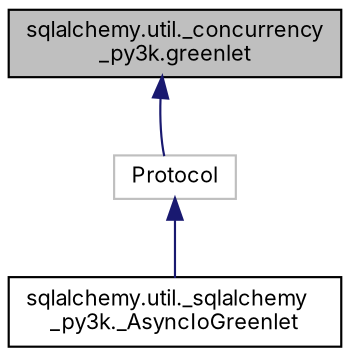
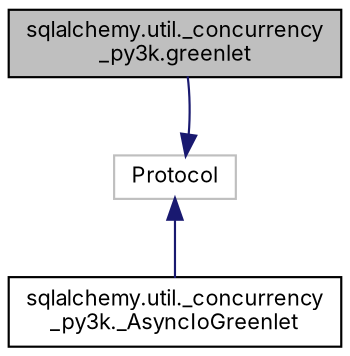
edge "Protocol" -> "sqlalchemy.util._concurrency _py3k.greenlet": reversed
node "sqlalchemy.util._sqlalchemy _py3k._AsyncIoGreenlet": label "sqlalchemy.util._sqlalchemy _py3k._AsyncIoGreenlet" -> "sqlalchemy.util._concurrency _py3k._AsyncIoGreenlet"
